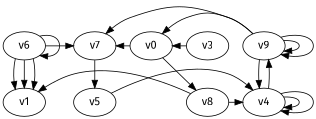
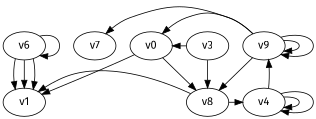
edge "v6" -> "v7": removed
edge "v0" -> "v7": now "v0" -> "v1"
edge "v3" -> "v8": added
edge "v9" -> "v4": now "v9" -> "v8"
node "v5": removed
